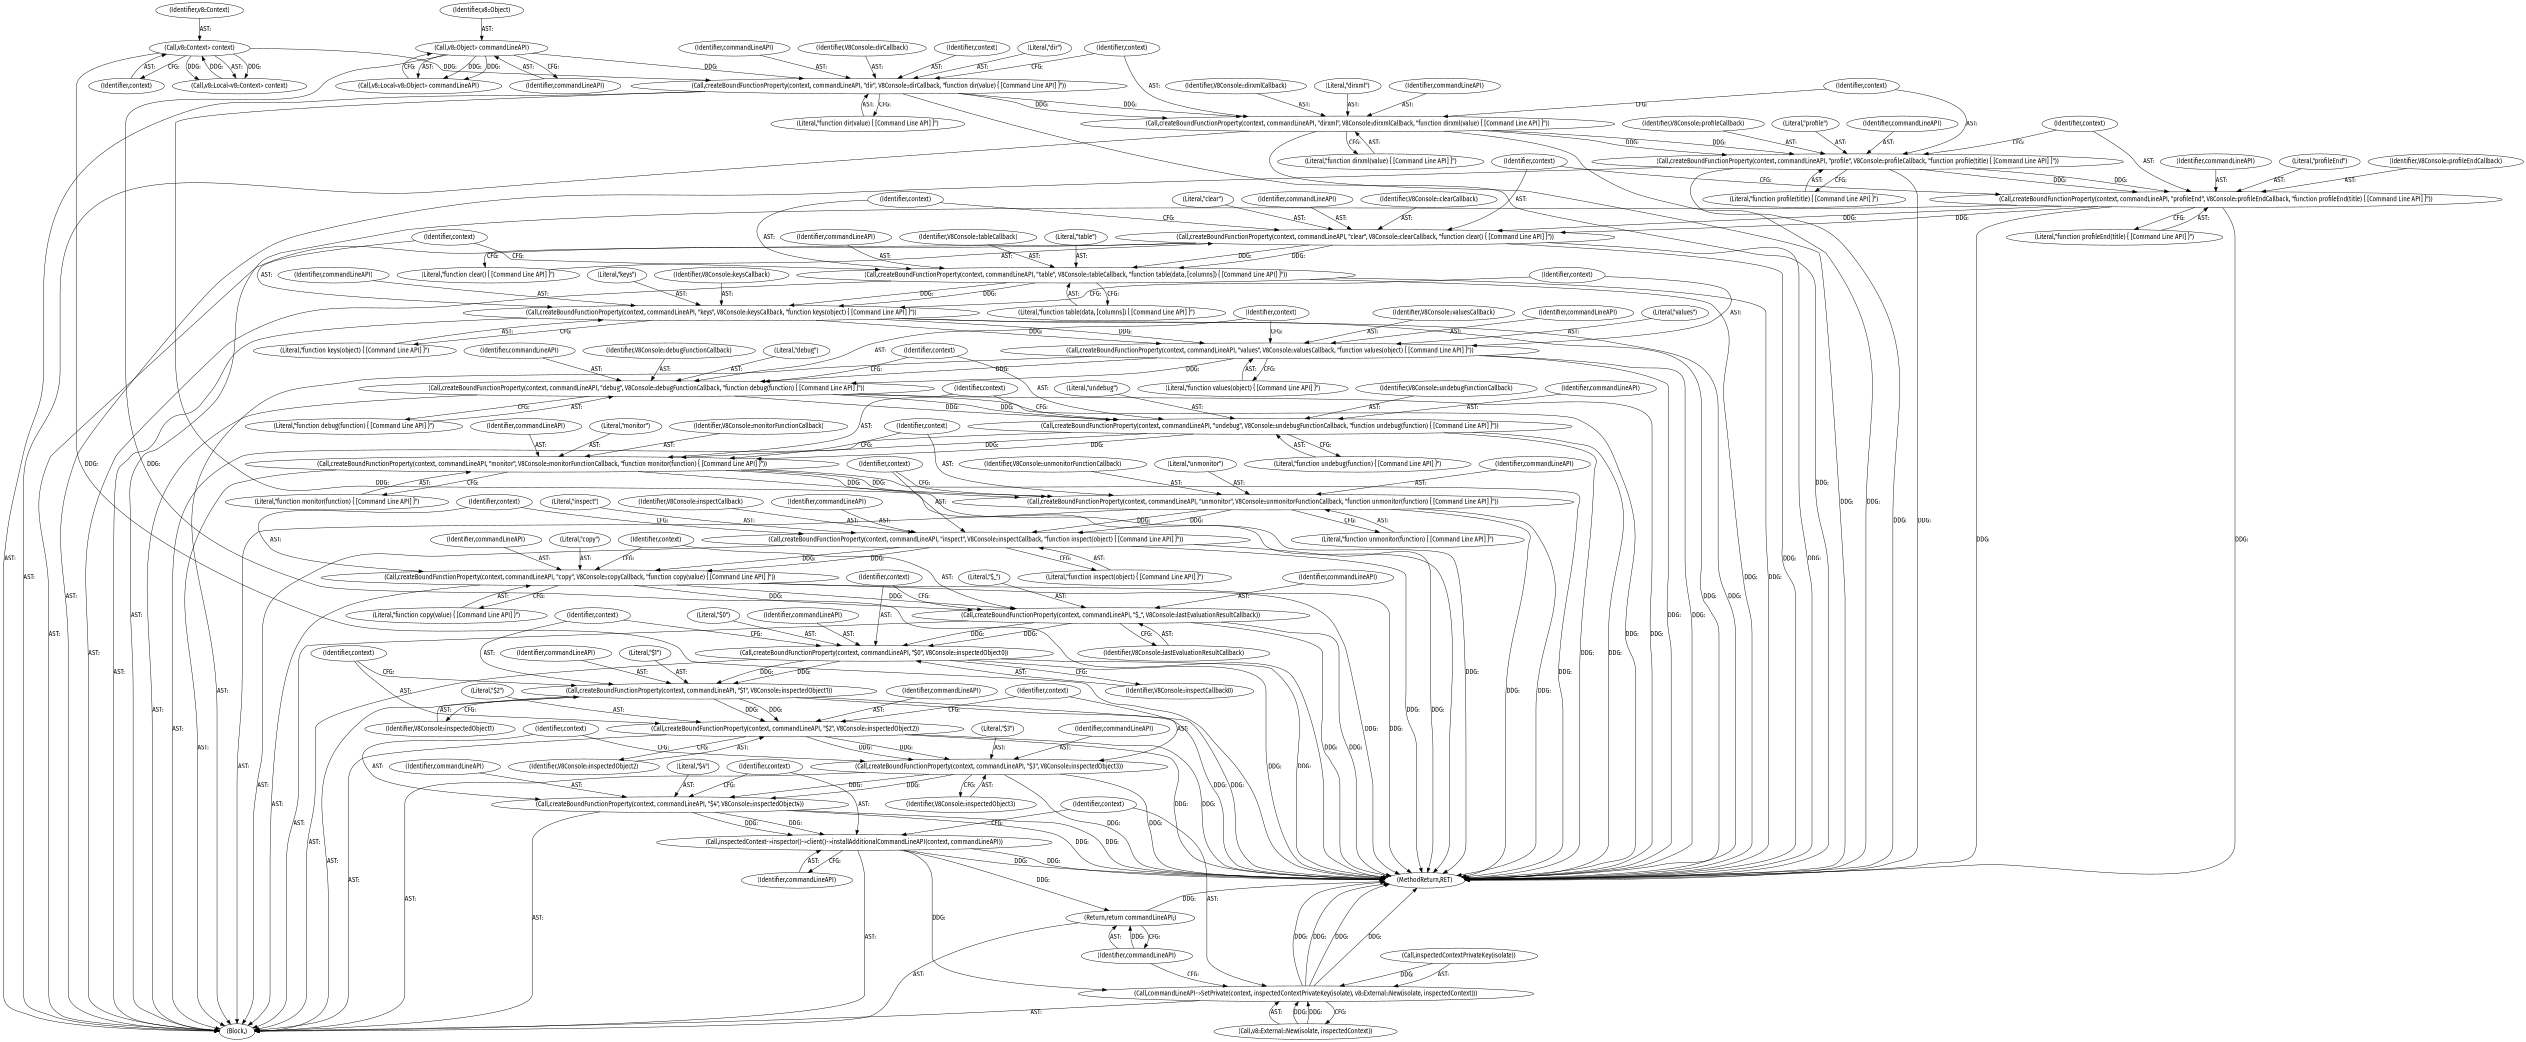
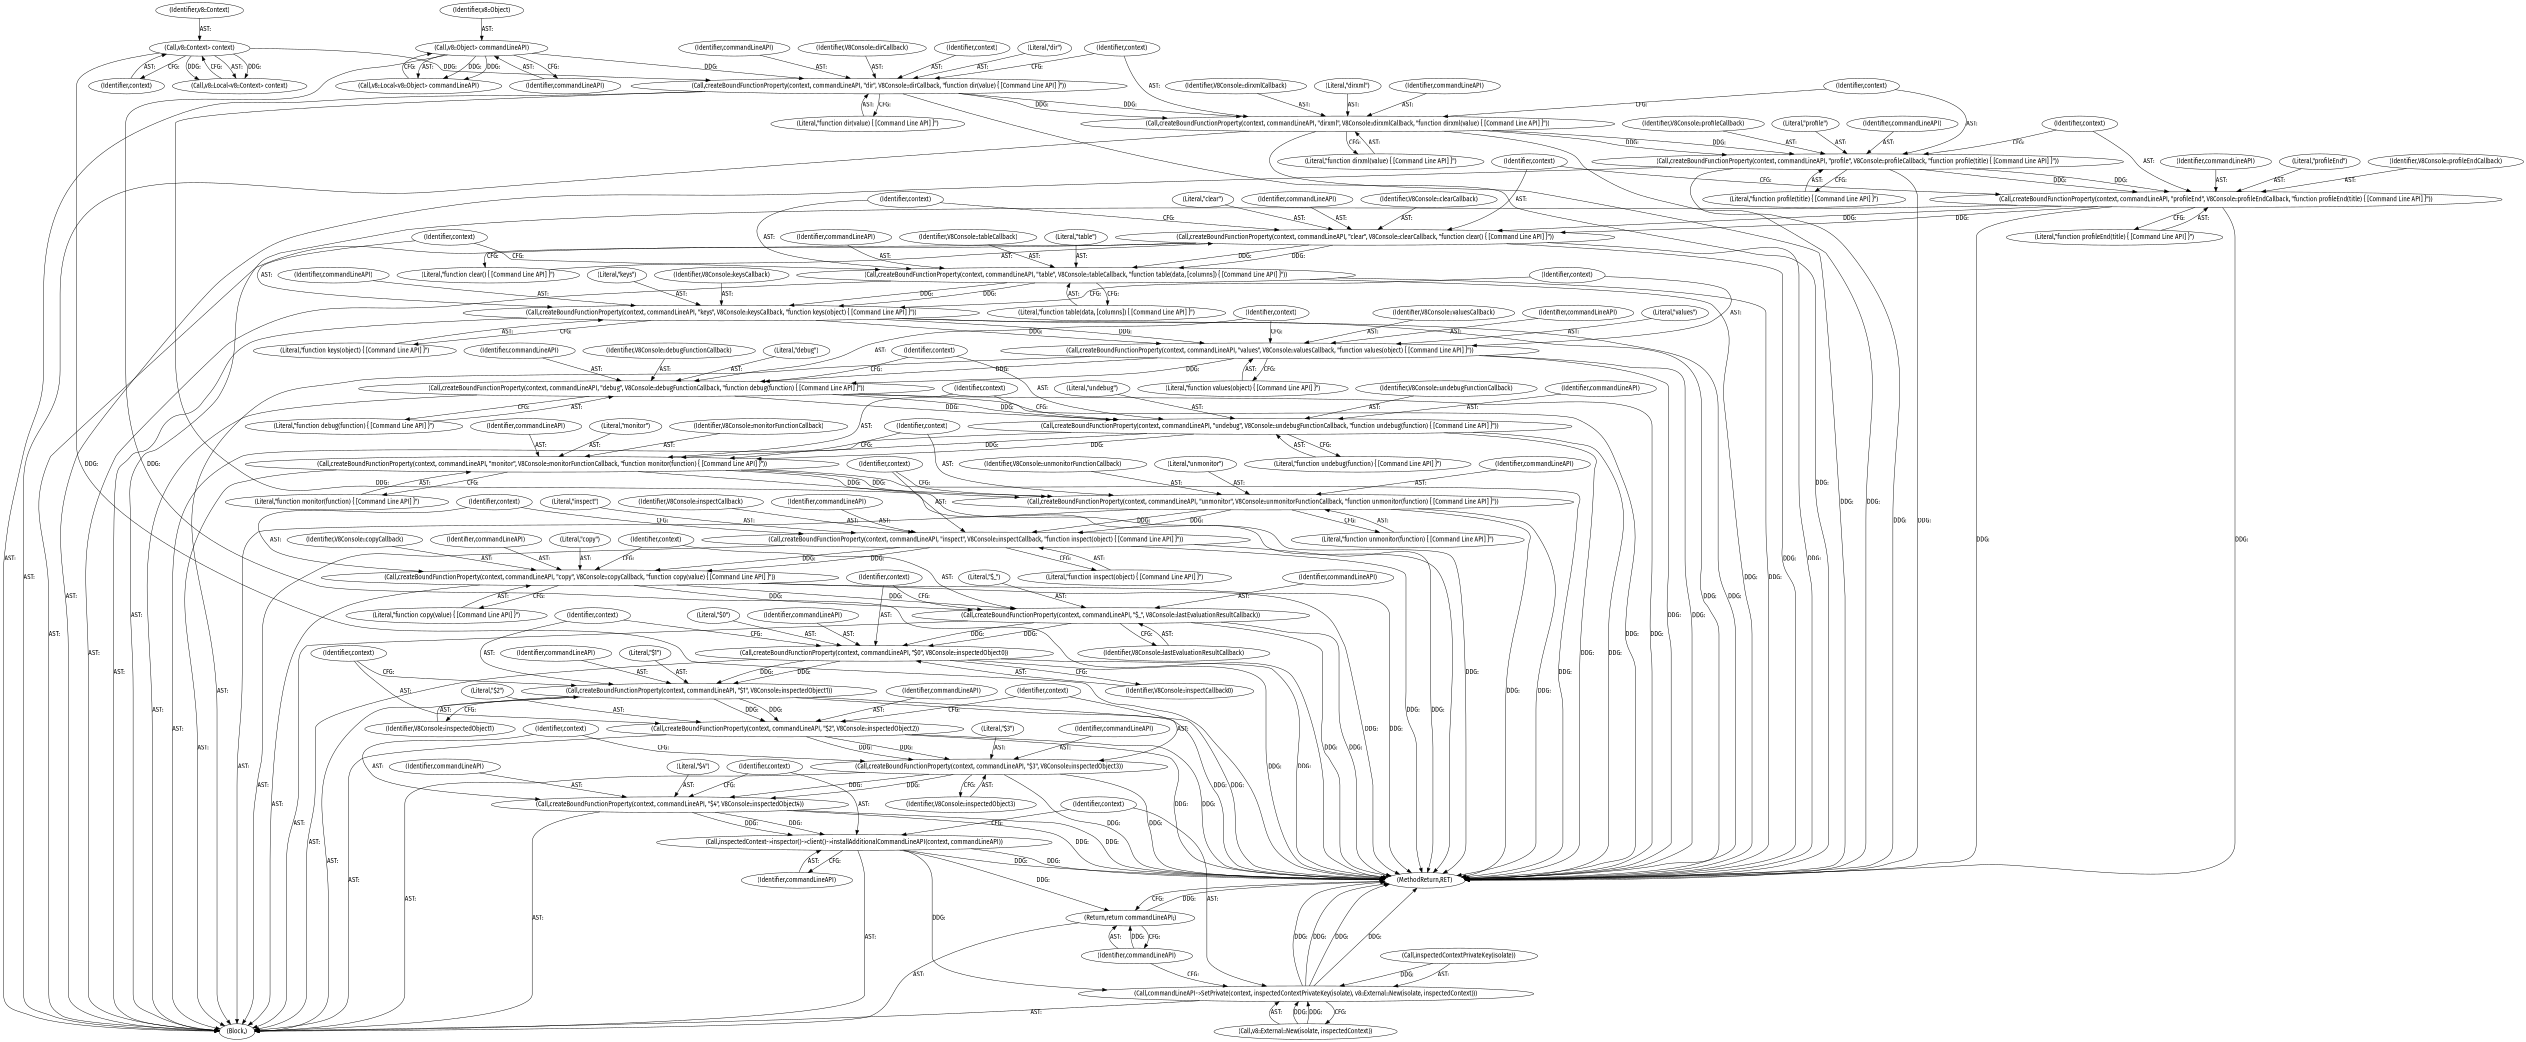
edge "(Call,v8::Local<v8::Context> context)" -> "(Call,v8::Context> context)": label "DDG: " -> "CFG: "
node "(Identifier,V8Console::copyCallback)": added
node "(Identifier,V8Console::inspectedObject2)": removed
edge "(MethodReturn,RET)" -> "(Return,return commandLineAPI;)": added, label "CFG:"
